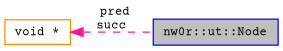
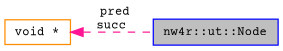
node "nw0r::ut::Node": label "nw0r::ut::Node" -> "nw4r::ut::Node"
